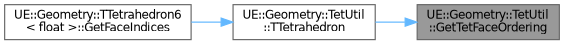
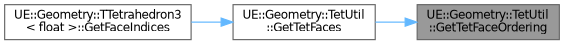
node "UE::Geometry::TTetrahedron6 < float >::GetFaceIndices": label "UE::Geometry::TTetrahedron6 < float >::GetFaceIndices" -> "UE::Geometry::TTetrahedron3 < float >::GetFaceIndices"
node "UE::Geometry::TetUtil ::TTetrahedron": label "UE::Geometry::TetUtil ::TTetrahedron" -> "UE::Geometry::TetUtil ::GetTetFaces"
